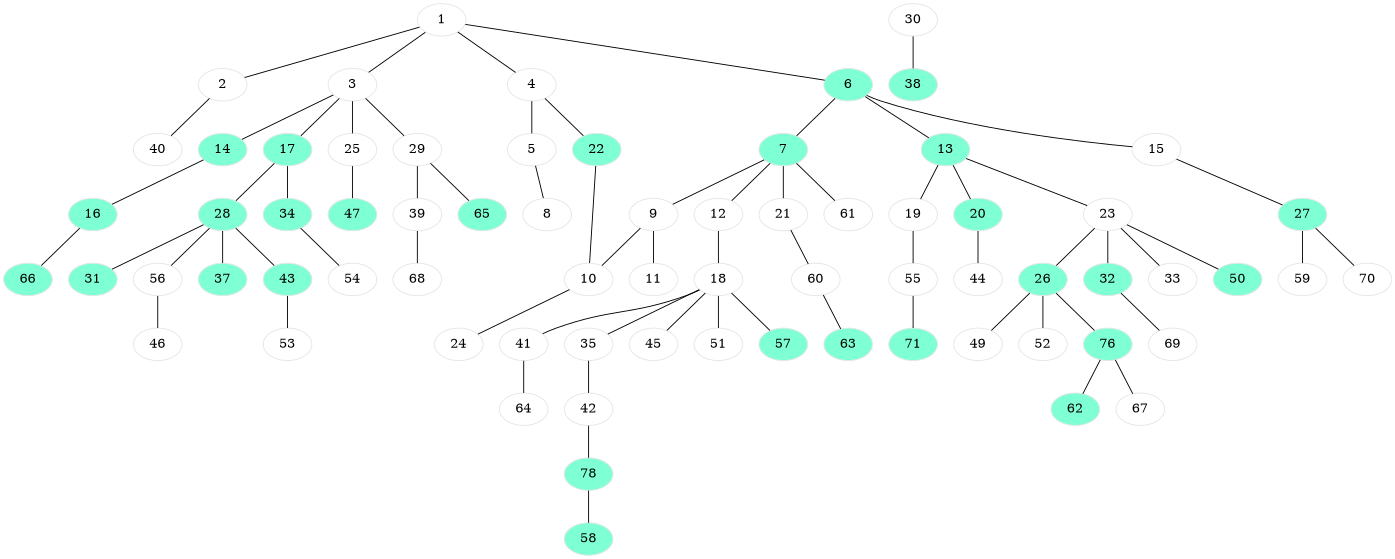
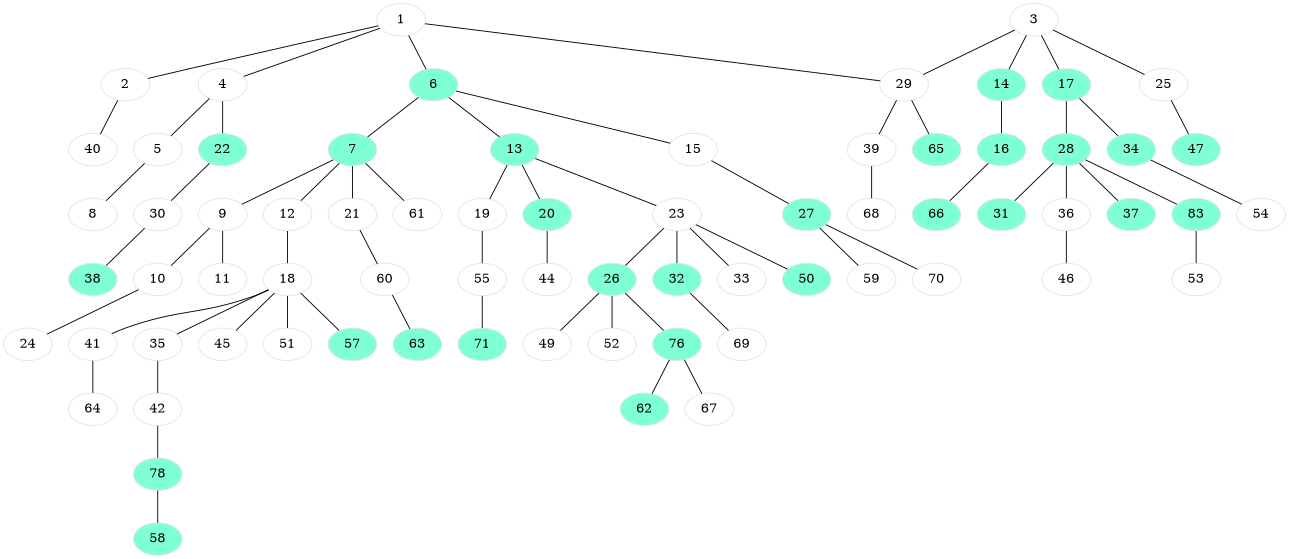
edge "1" -- "3": now "1" -- "29"
edge "22" -- "10": now "22" -- "30"
node "56": label "56" -> "36"
node "43": label "43" -> "83"
